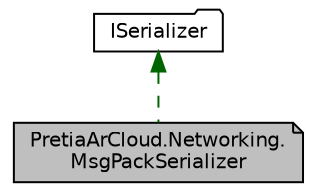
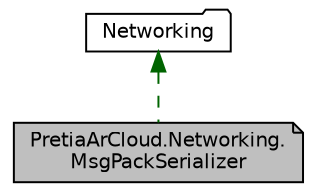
node "ISerializer": label "ISerializer" -> "Networking"
